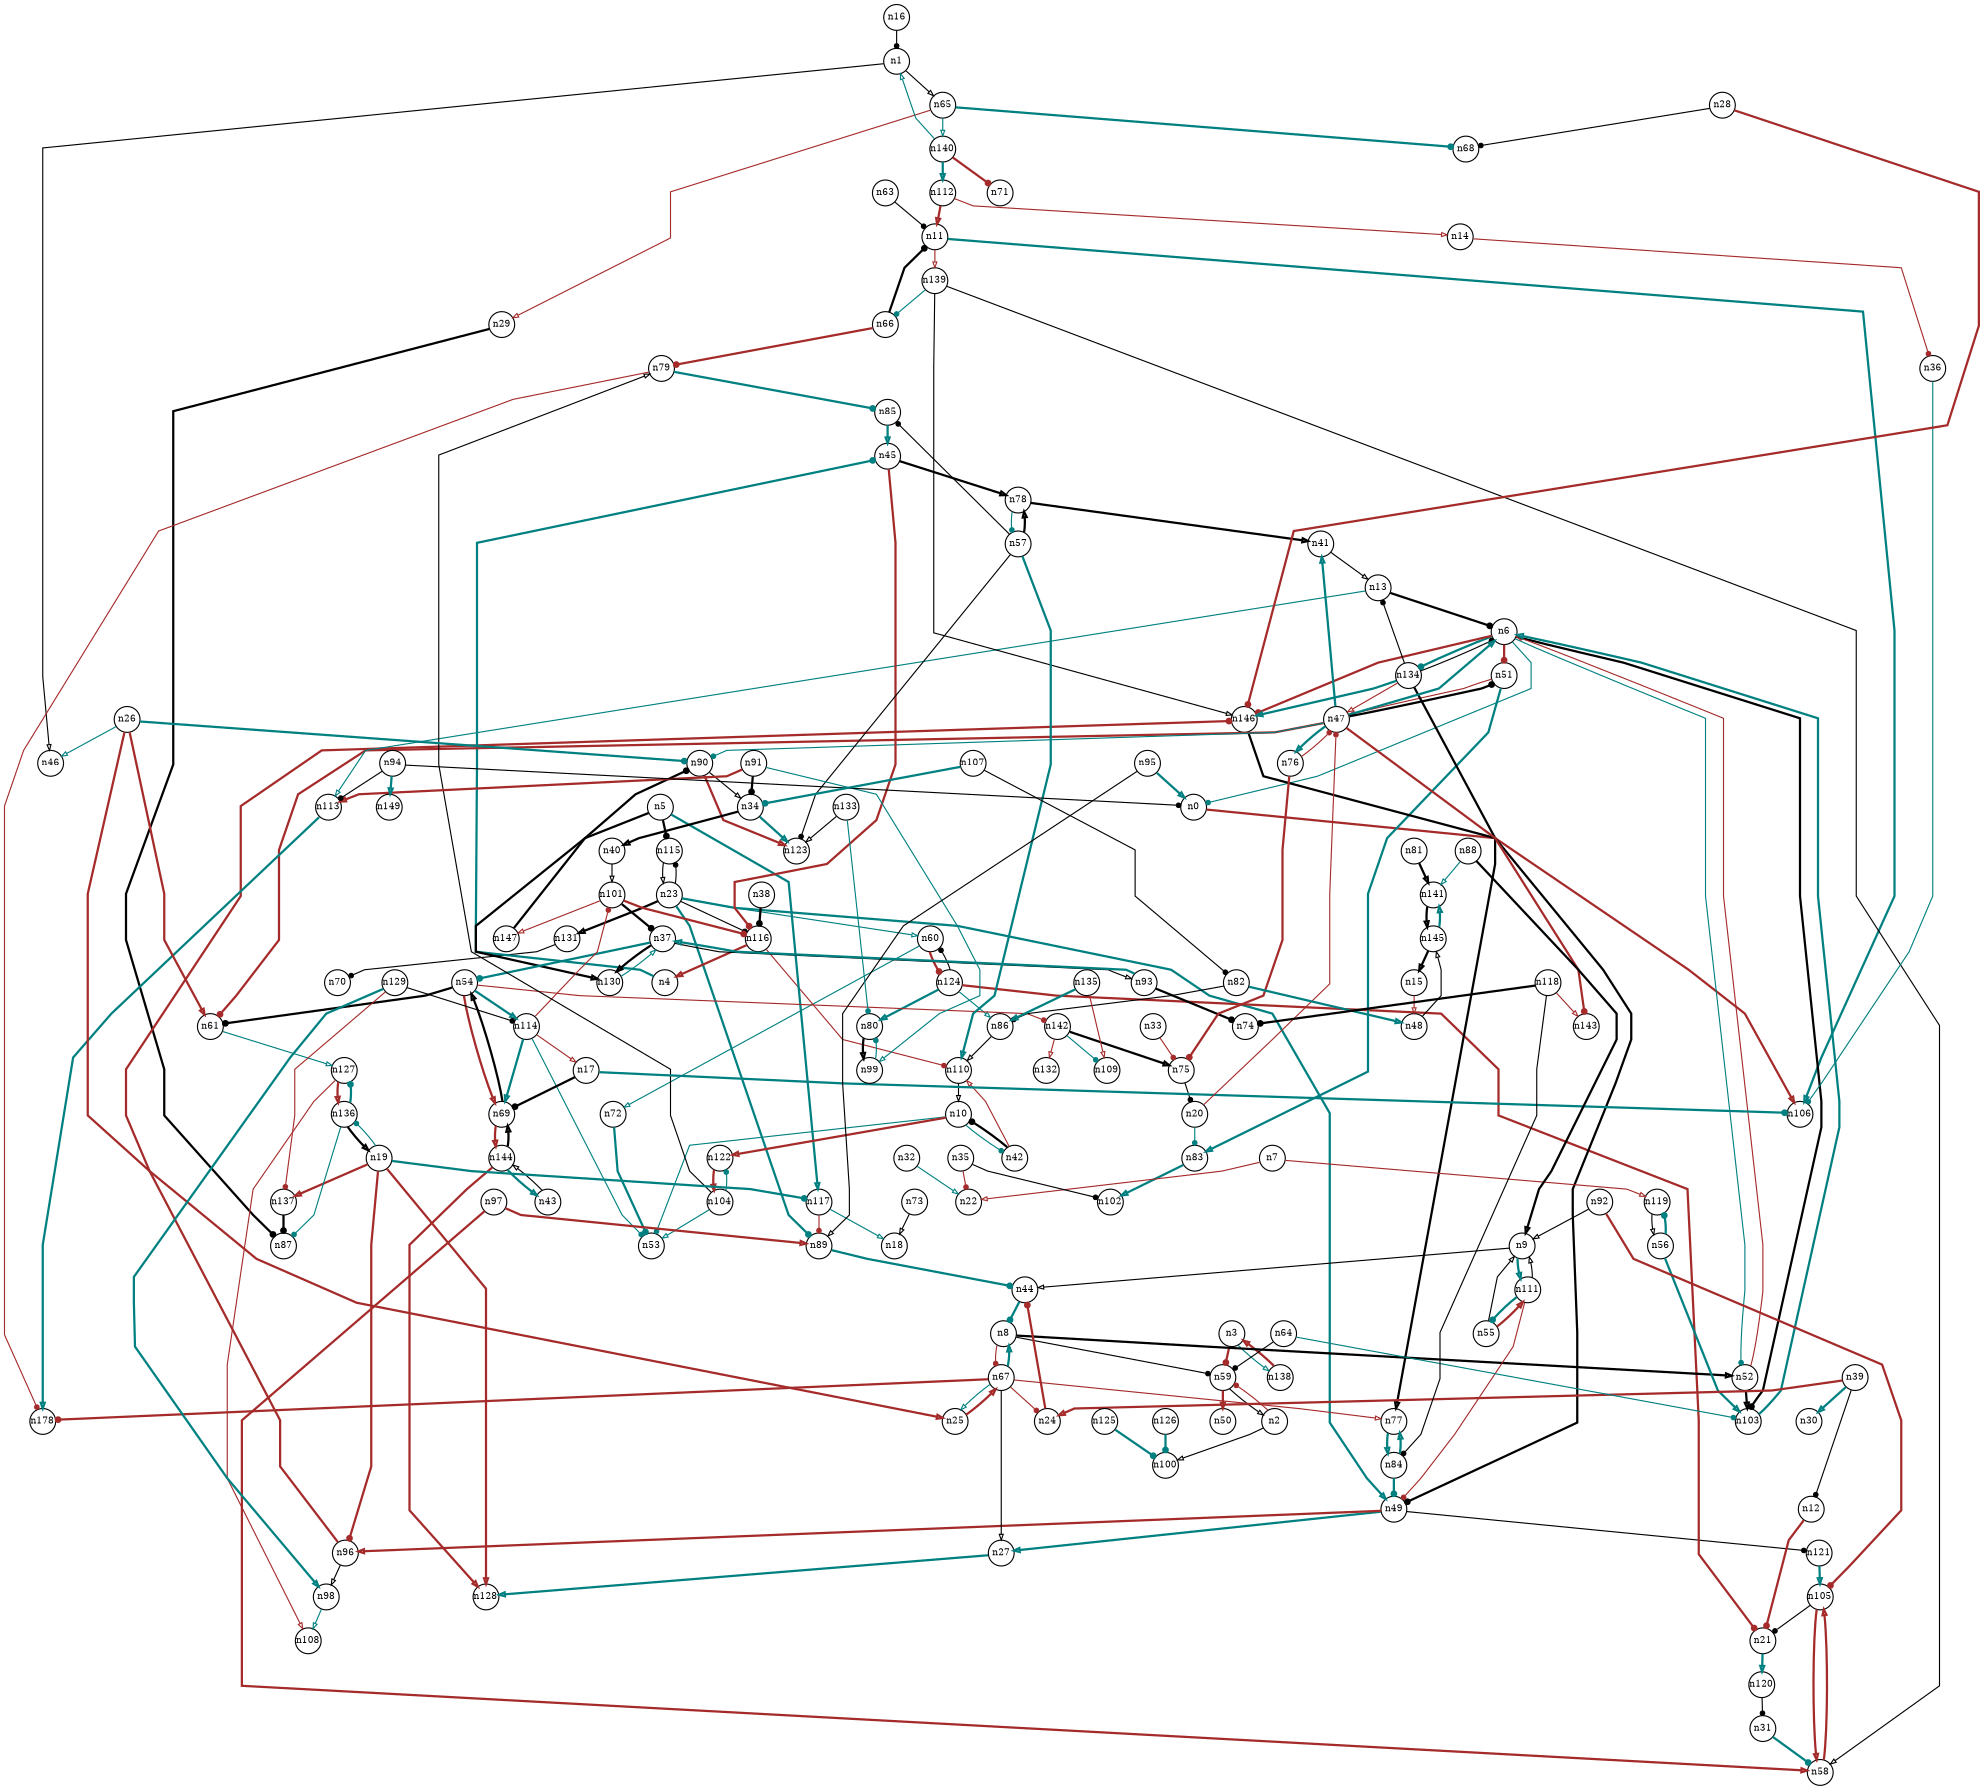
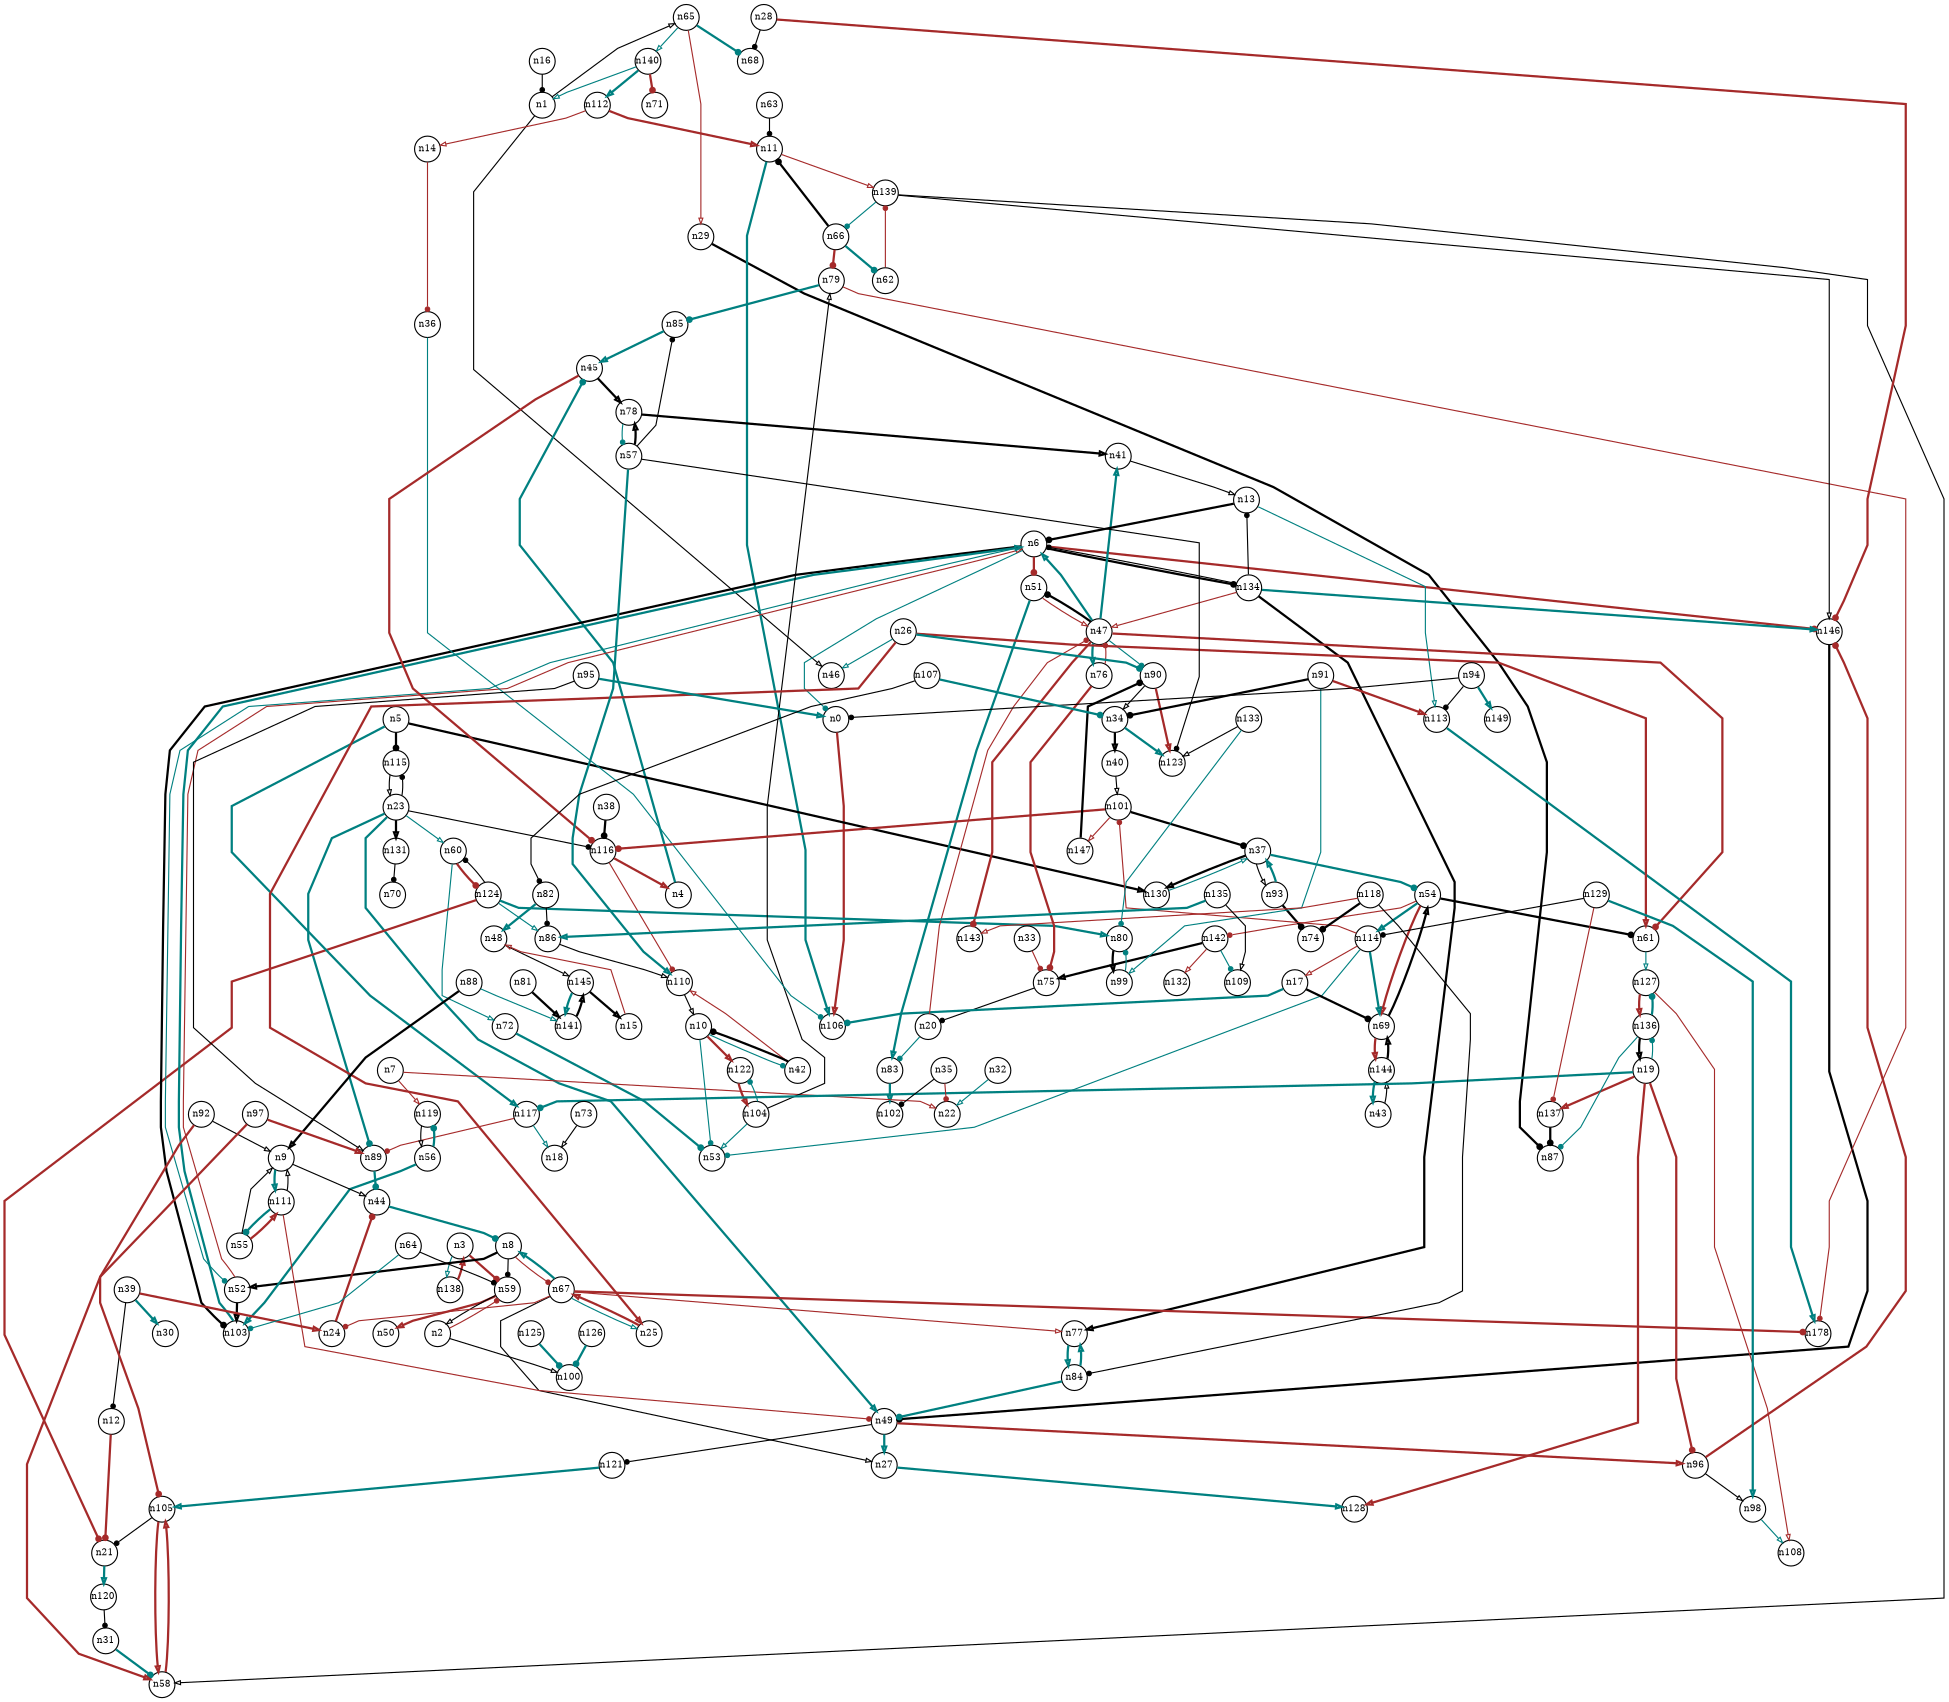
node "n62": added
edge "n6" -> "n134": color teal -> black
edge "n135" -> "n109": color brown -> black
edge "n144" -> "n128": removed
